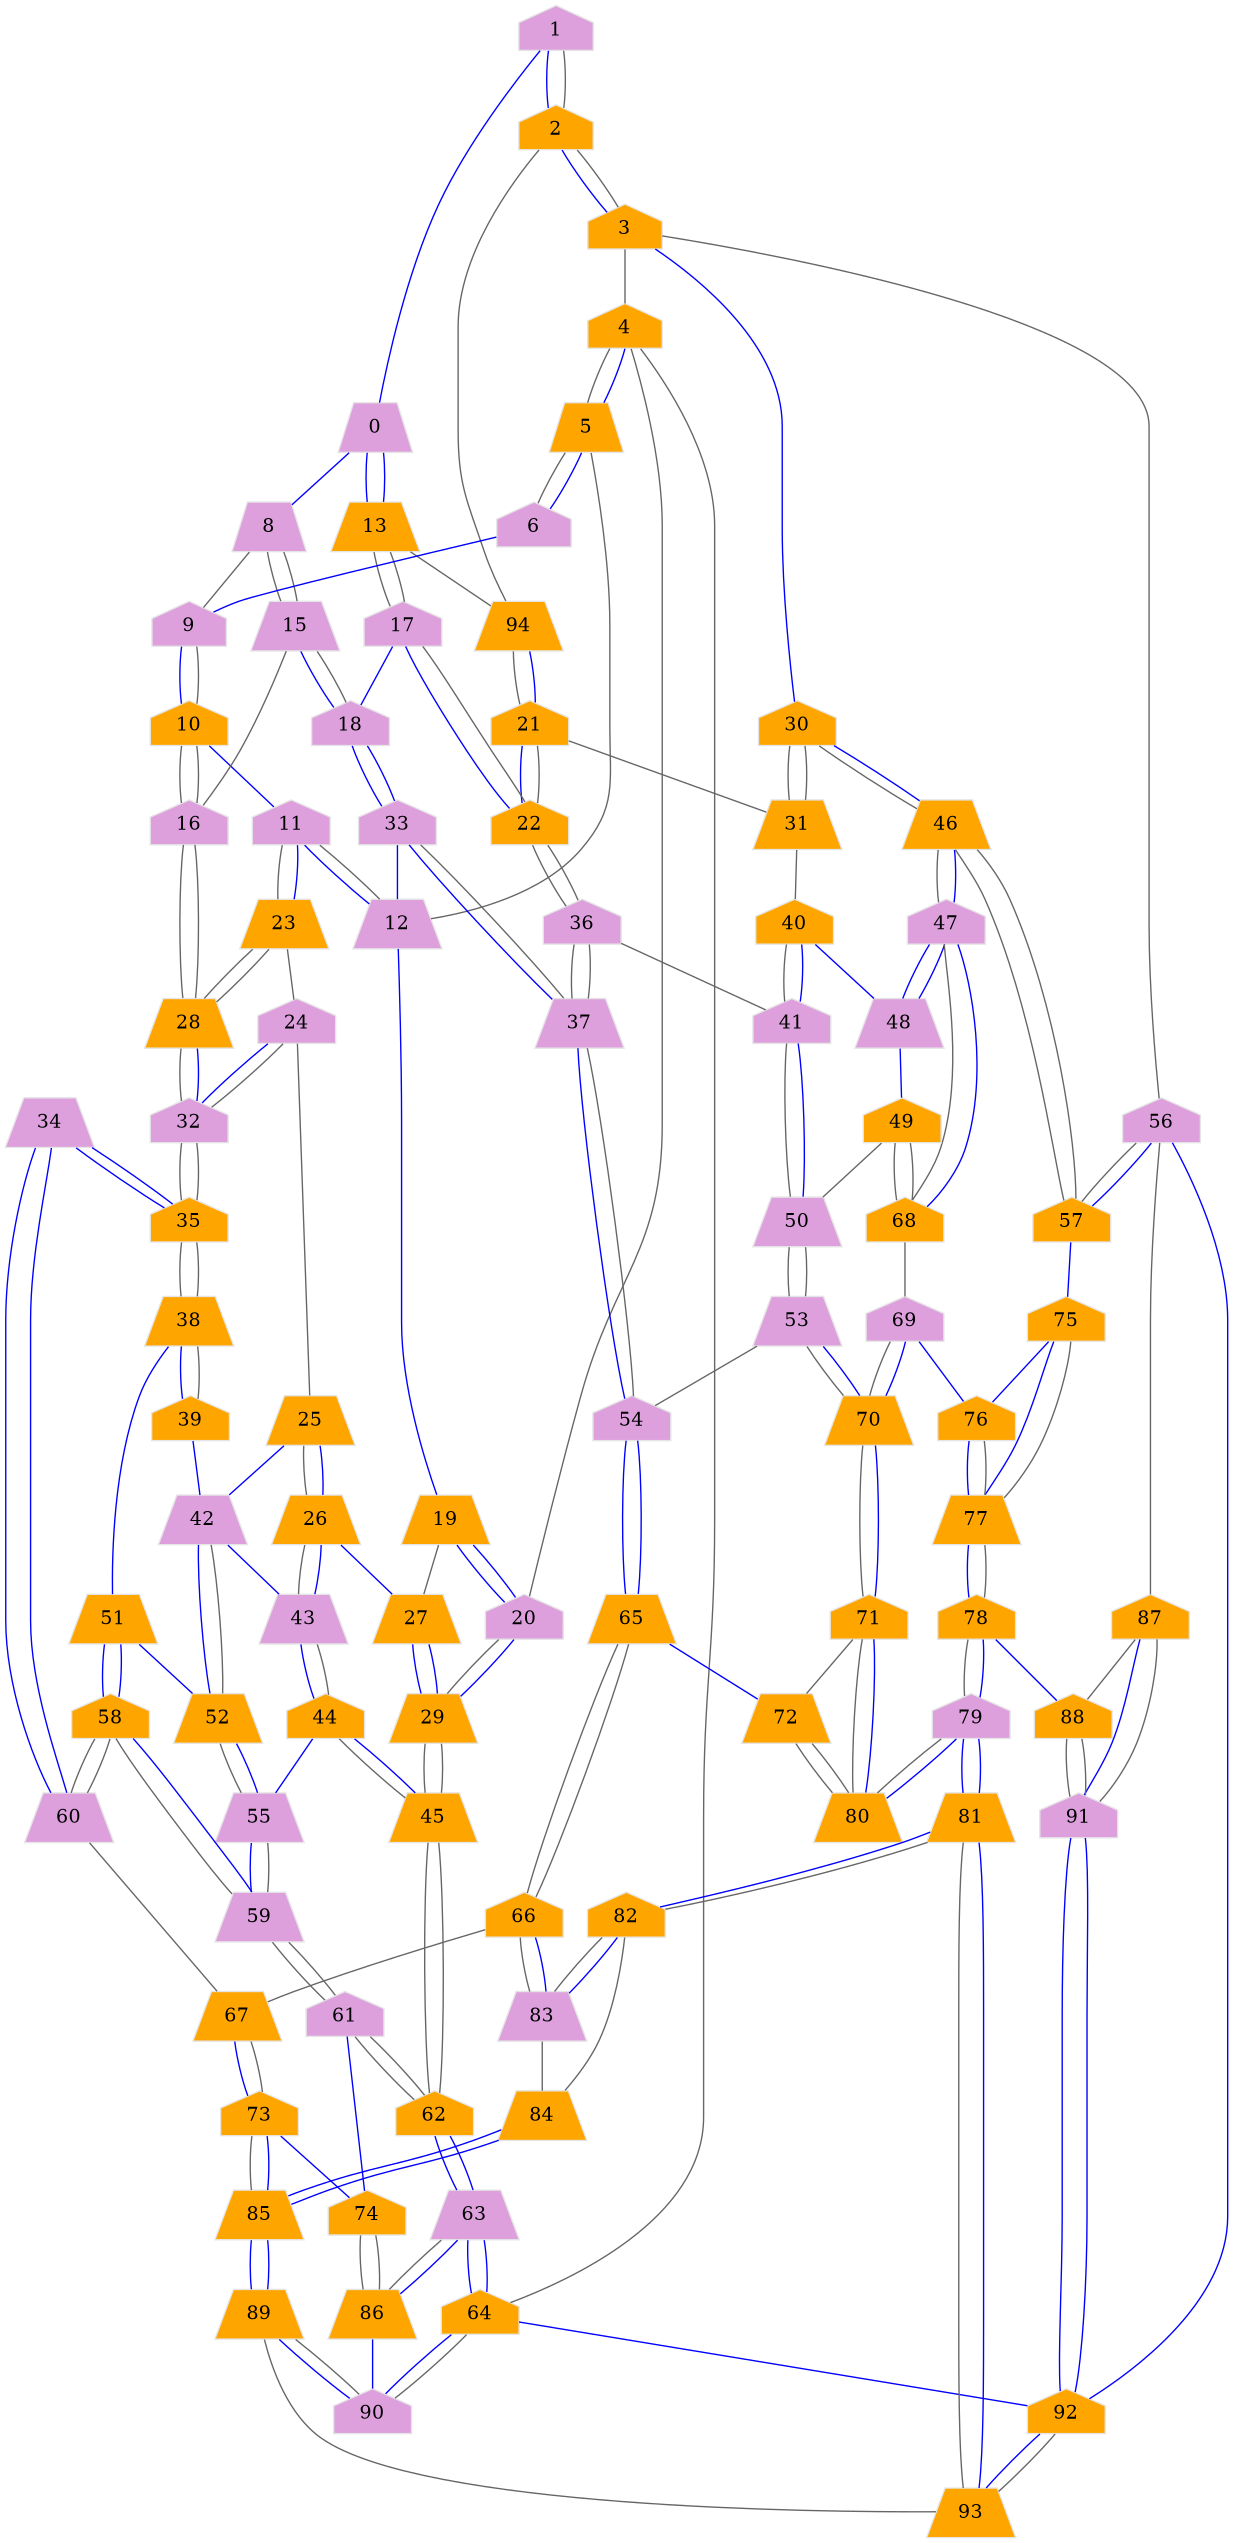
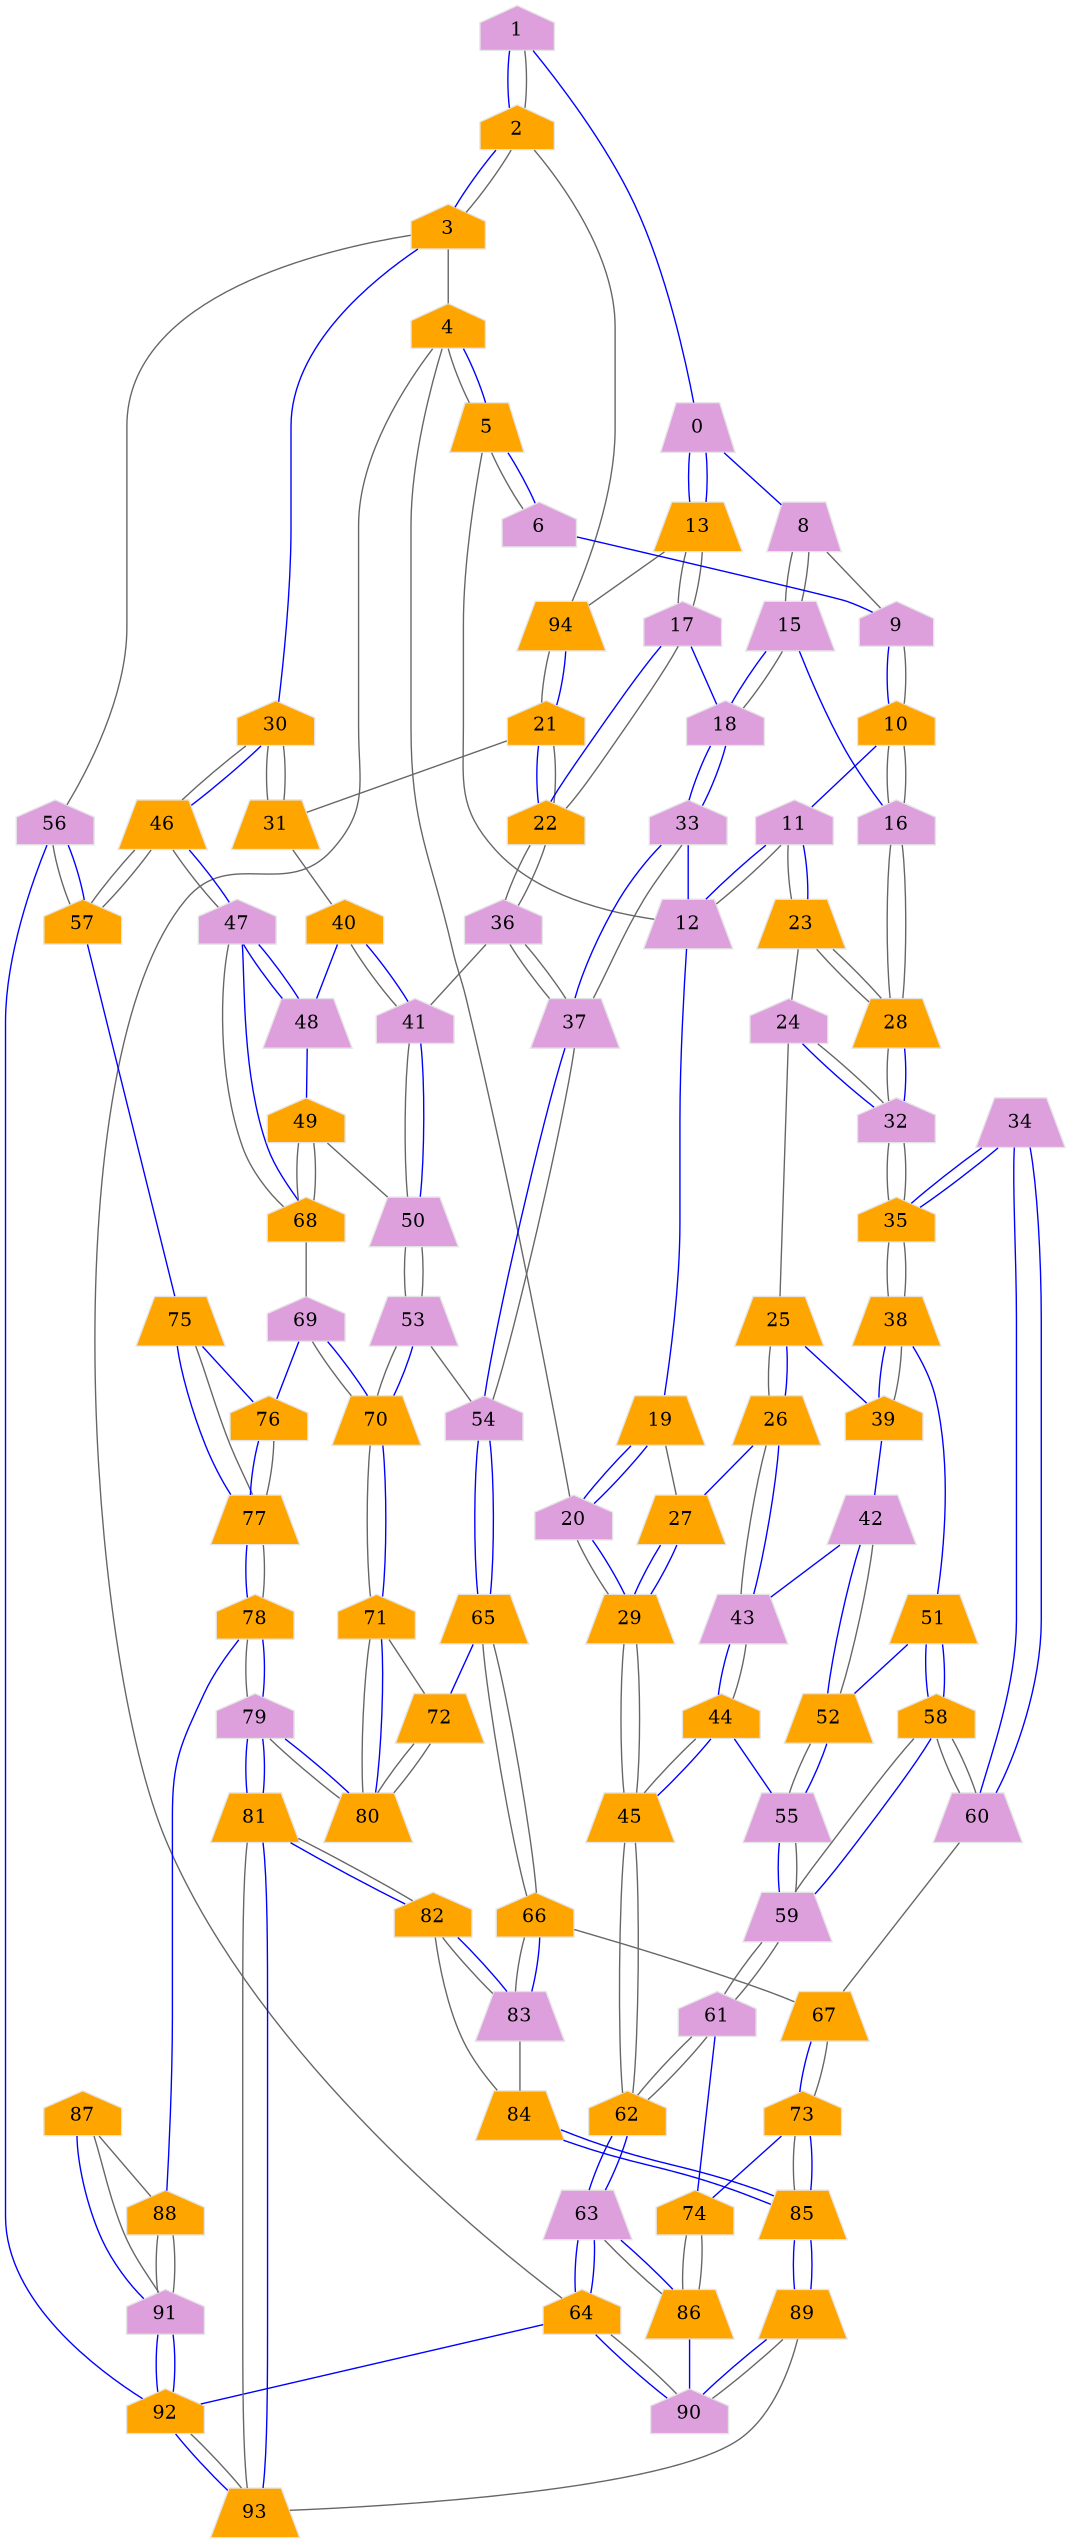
edge "15" -- "16": color gray40 -> blue
node "75": shape house -> trapezium
edge "56" -- "87": removed
edge "25" -- "42": now "25" -- "39"
